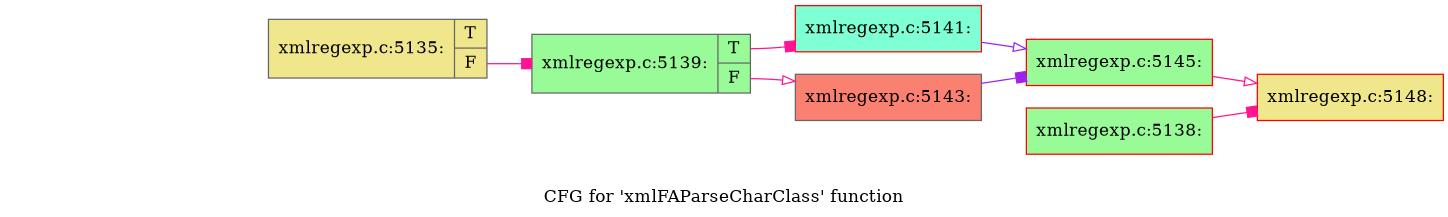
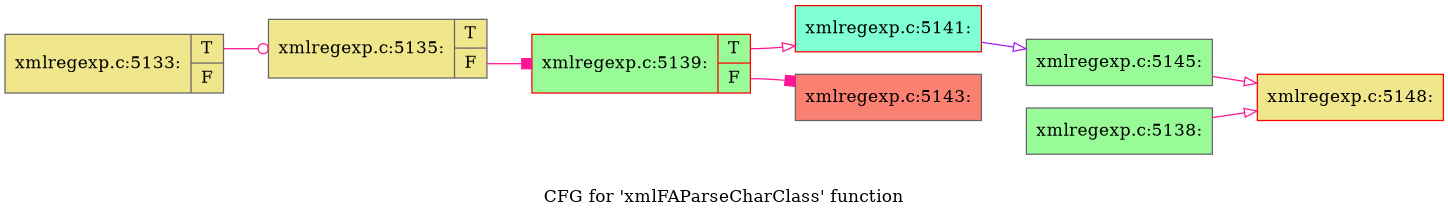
edge "xmlregexp.c:5139:" -> "xmlregexp.c:5141:": arrowhead box -> onormal
node "xmlregexp.c:5145:": color red -> gray40
node "xmlregexp.c:5133:": added
node "xmlregexp.c:5139:": color gray40 -> red
edge "xmlregexp.c:5139:" -> "xmlregexp.c:5143:": arrowhead onormal -> box
edge "xmlregexp.c:5143:" -> "xmlregexp.c:5145:": removed
edge "xmlregexp.c:5138:" -> "xmlregexp.c:5148:": arrowhead box -> onormal
node "xmlregexp.c:5138:": color red -> gray40
